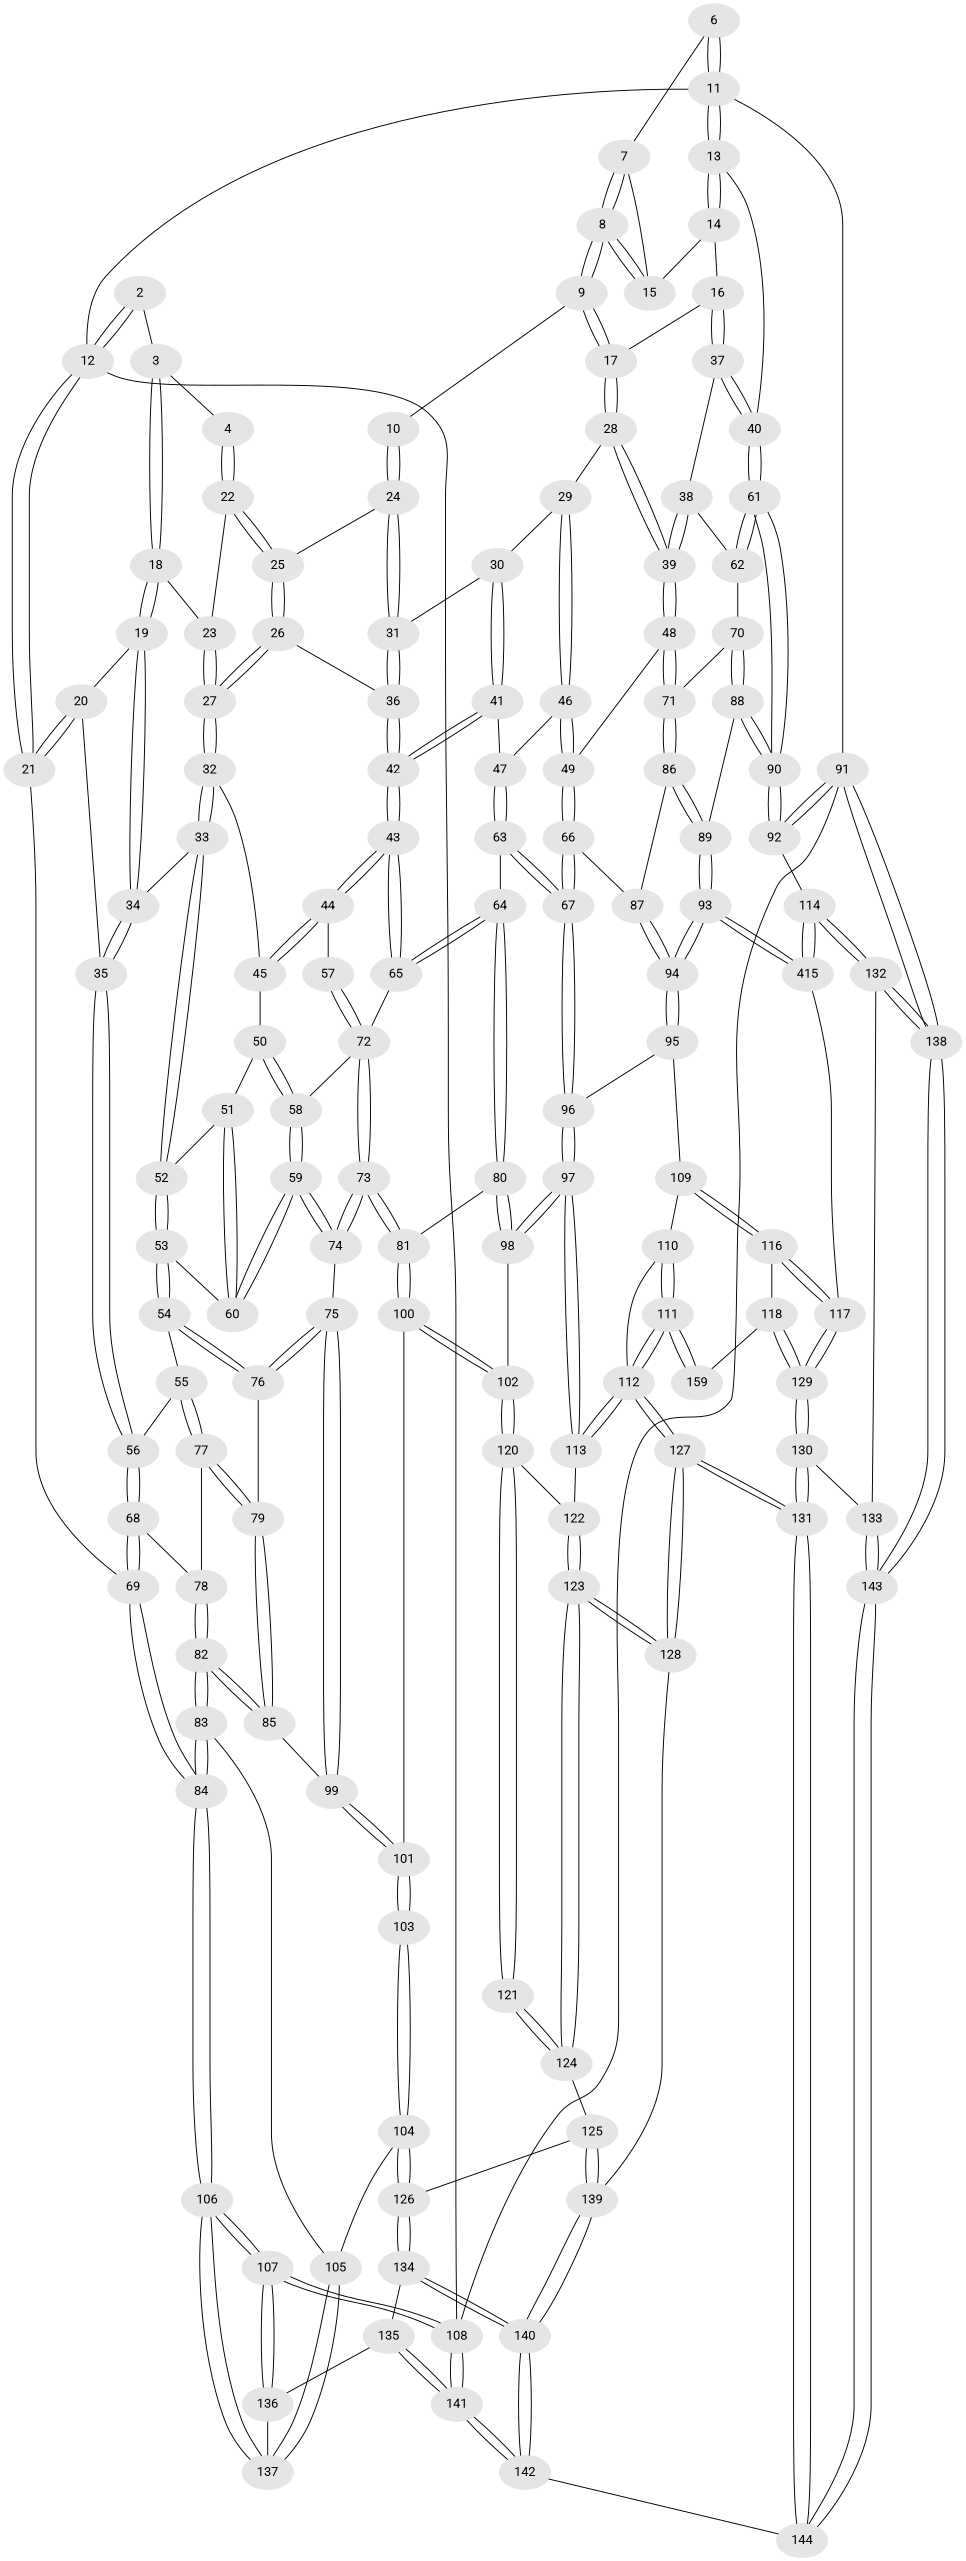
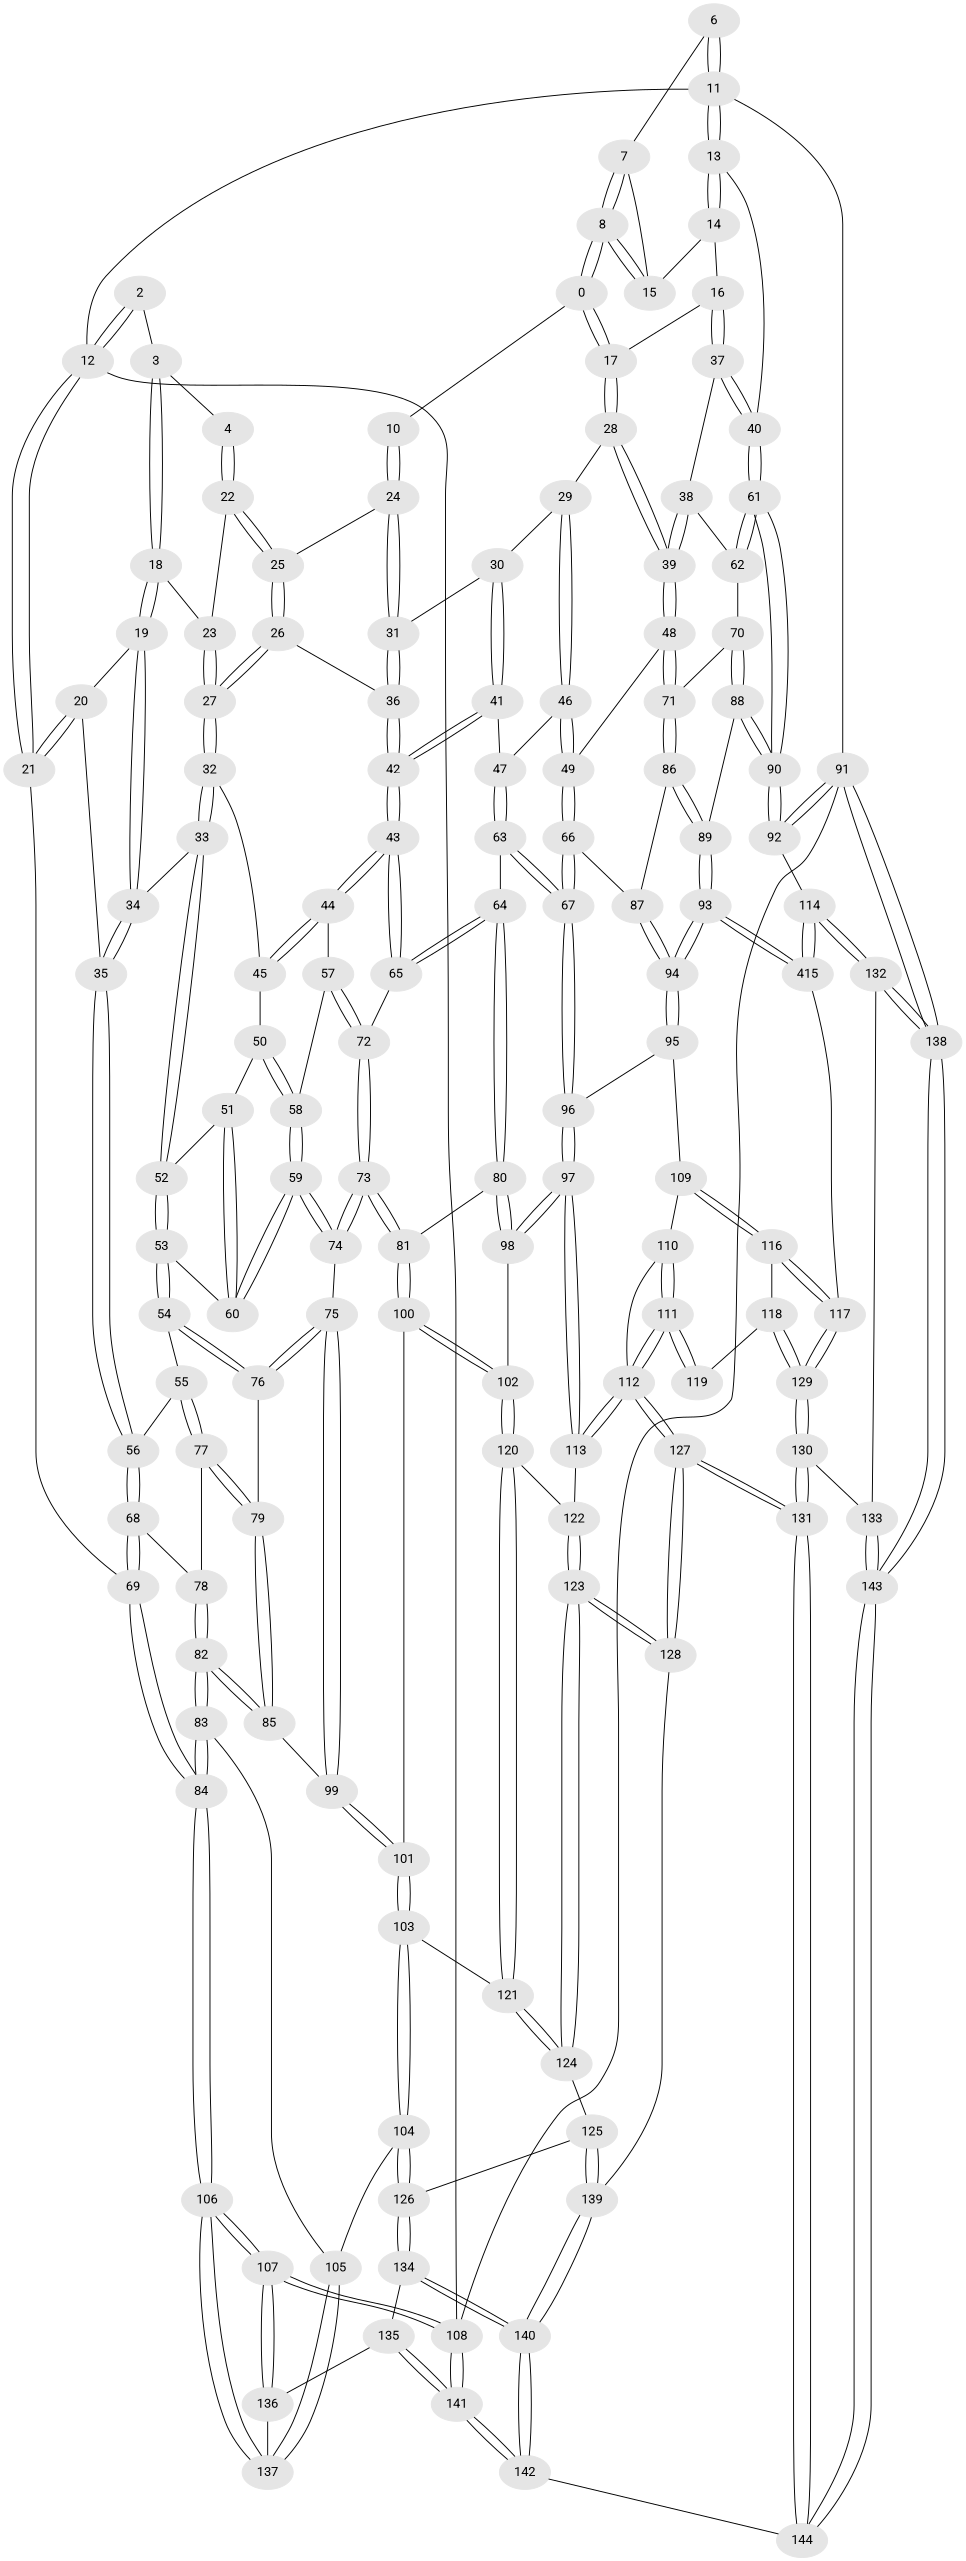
node "9": label "9" -> "0"
edge "72" -- "58": now "57" -- "58"
node "159": label "159" -> "119"
edge "103" -- "121": added
